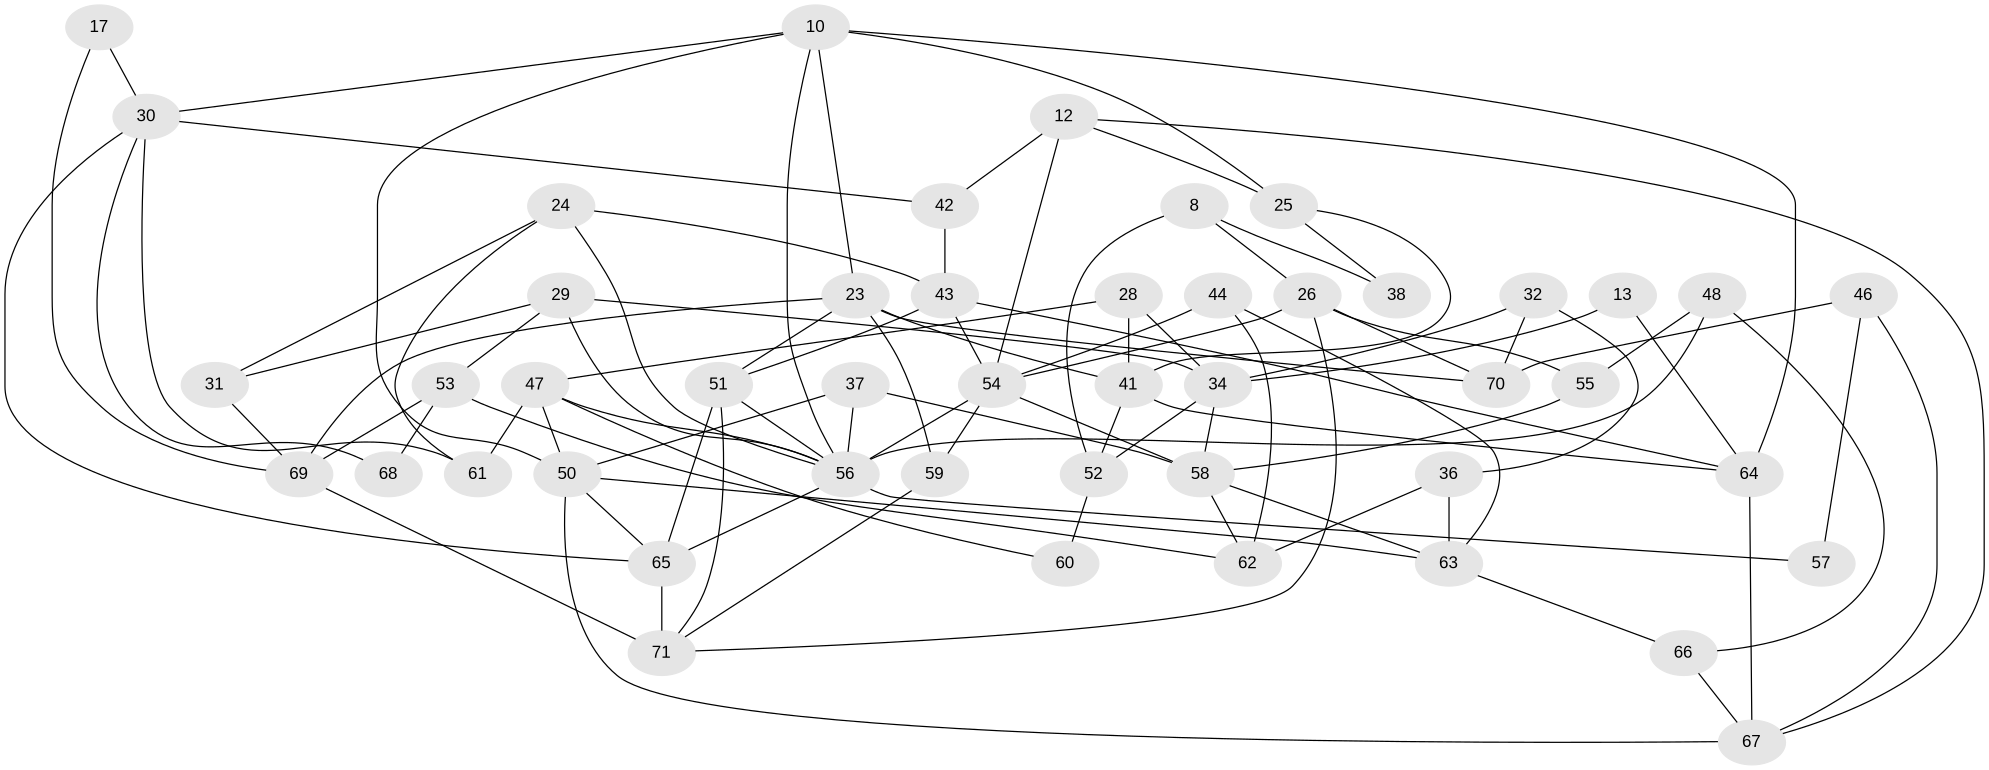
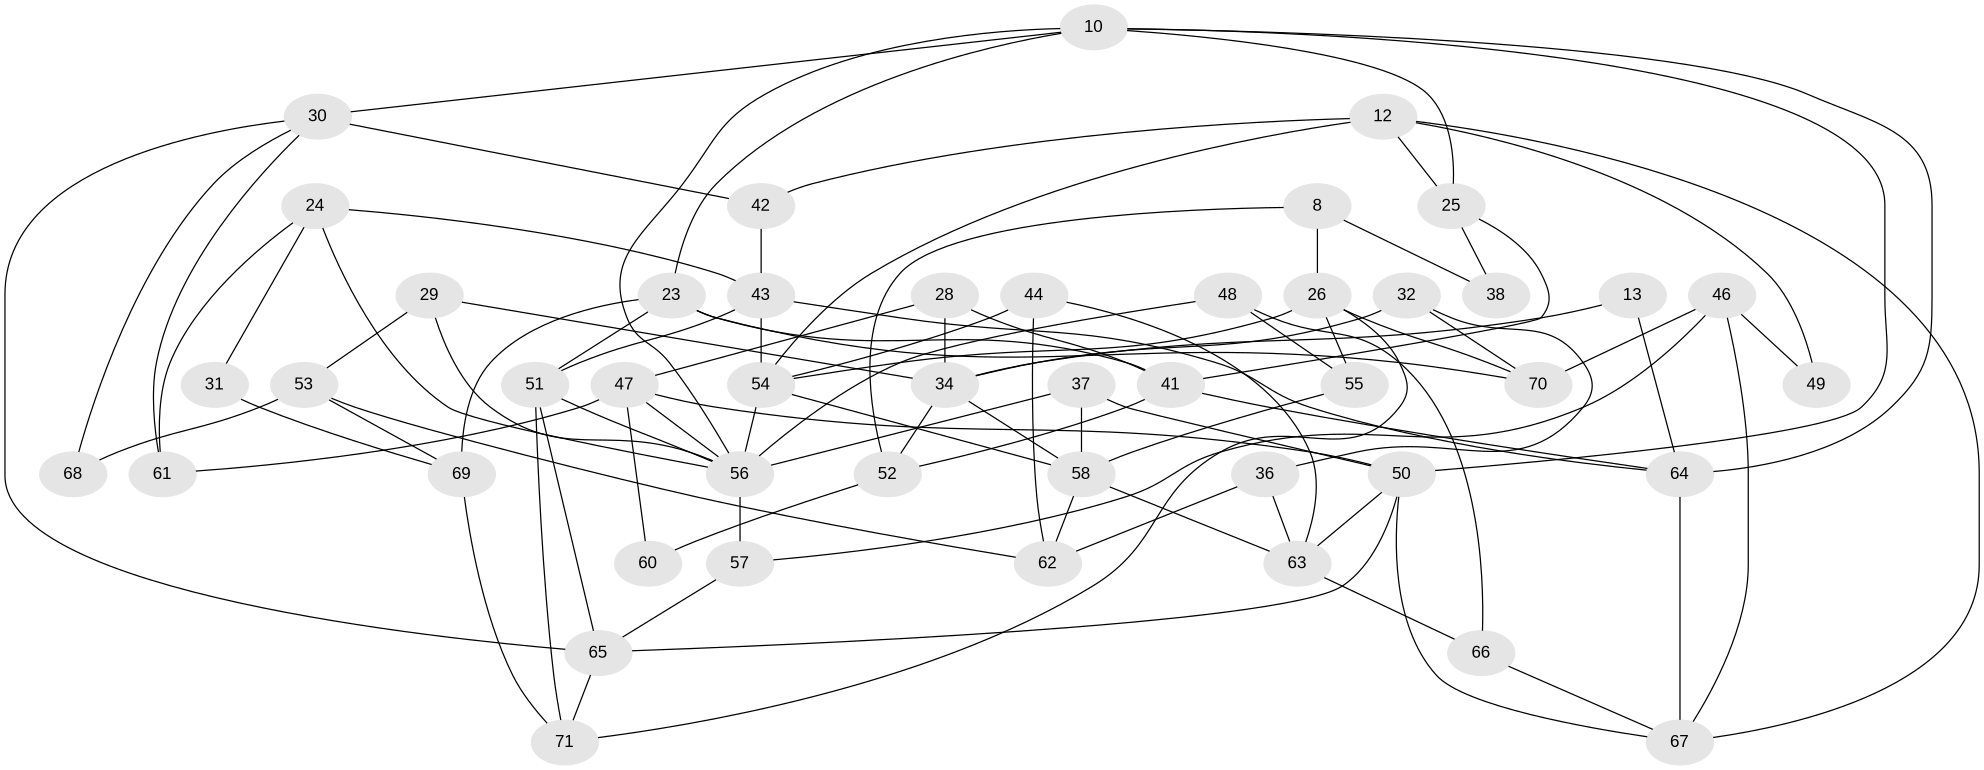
node "17": removed
edge "29" -- "31": removed
node "49": added
node "59": removed
edge "56" -- "65": now "57" -- "65"
